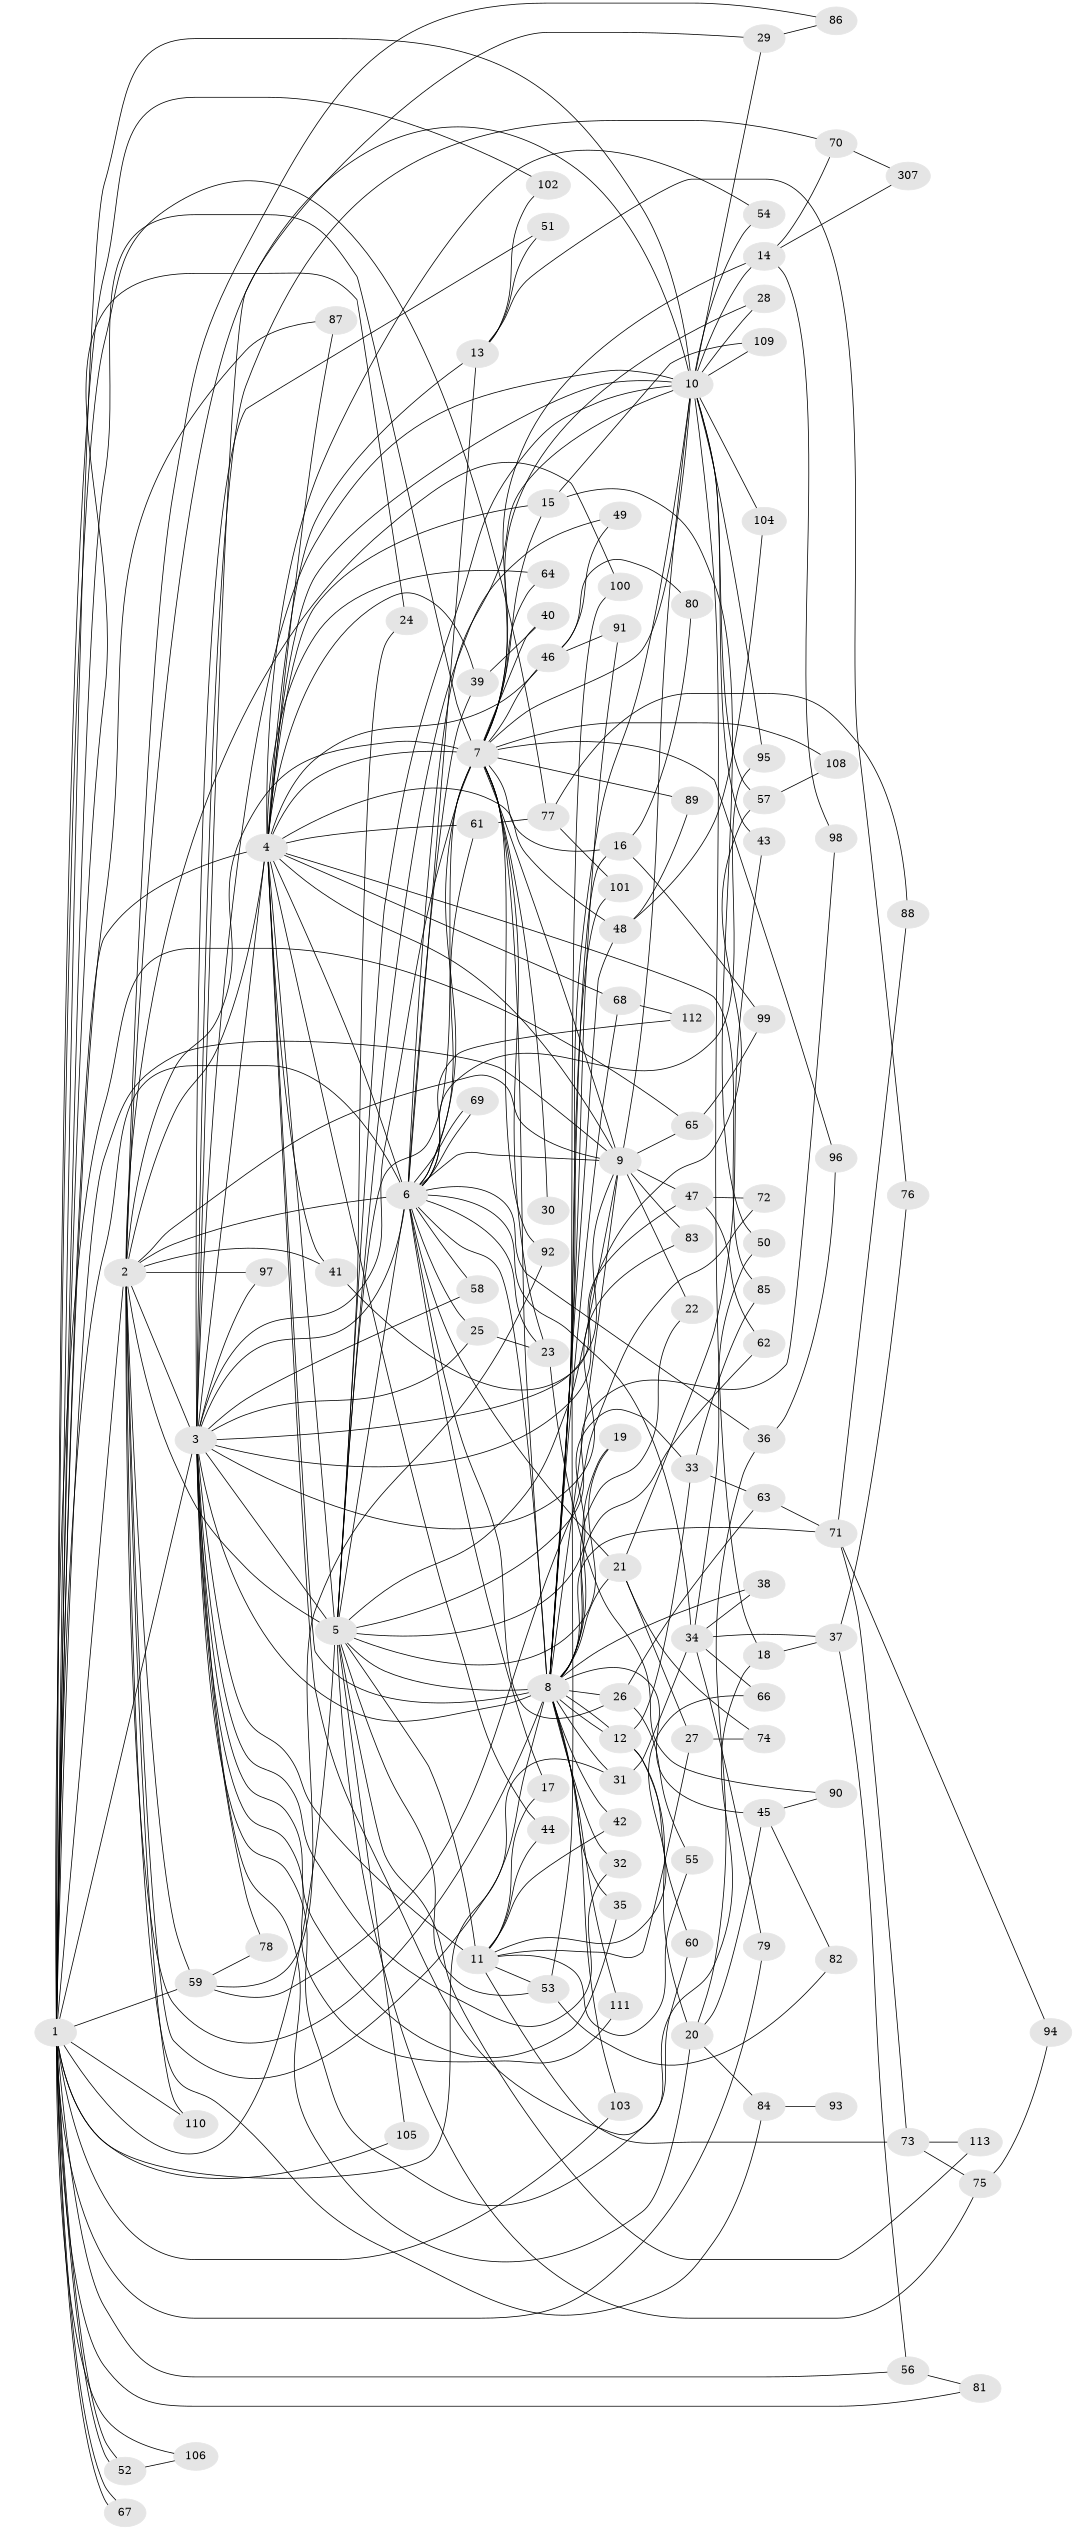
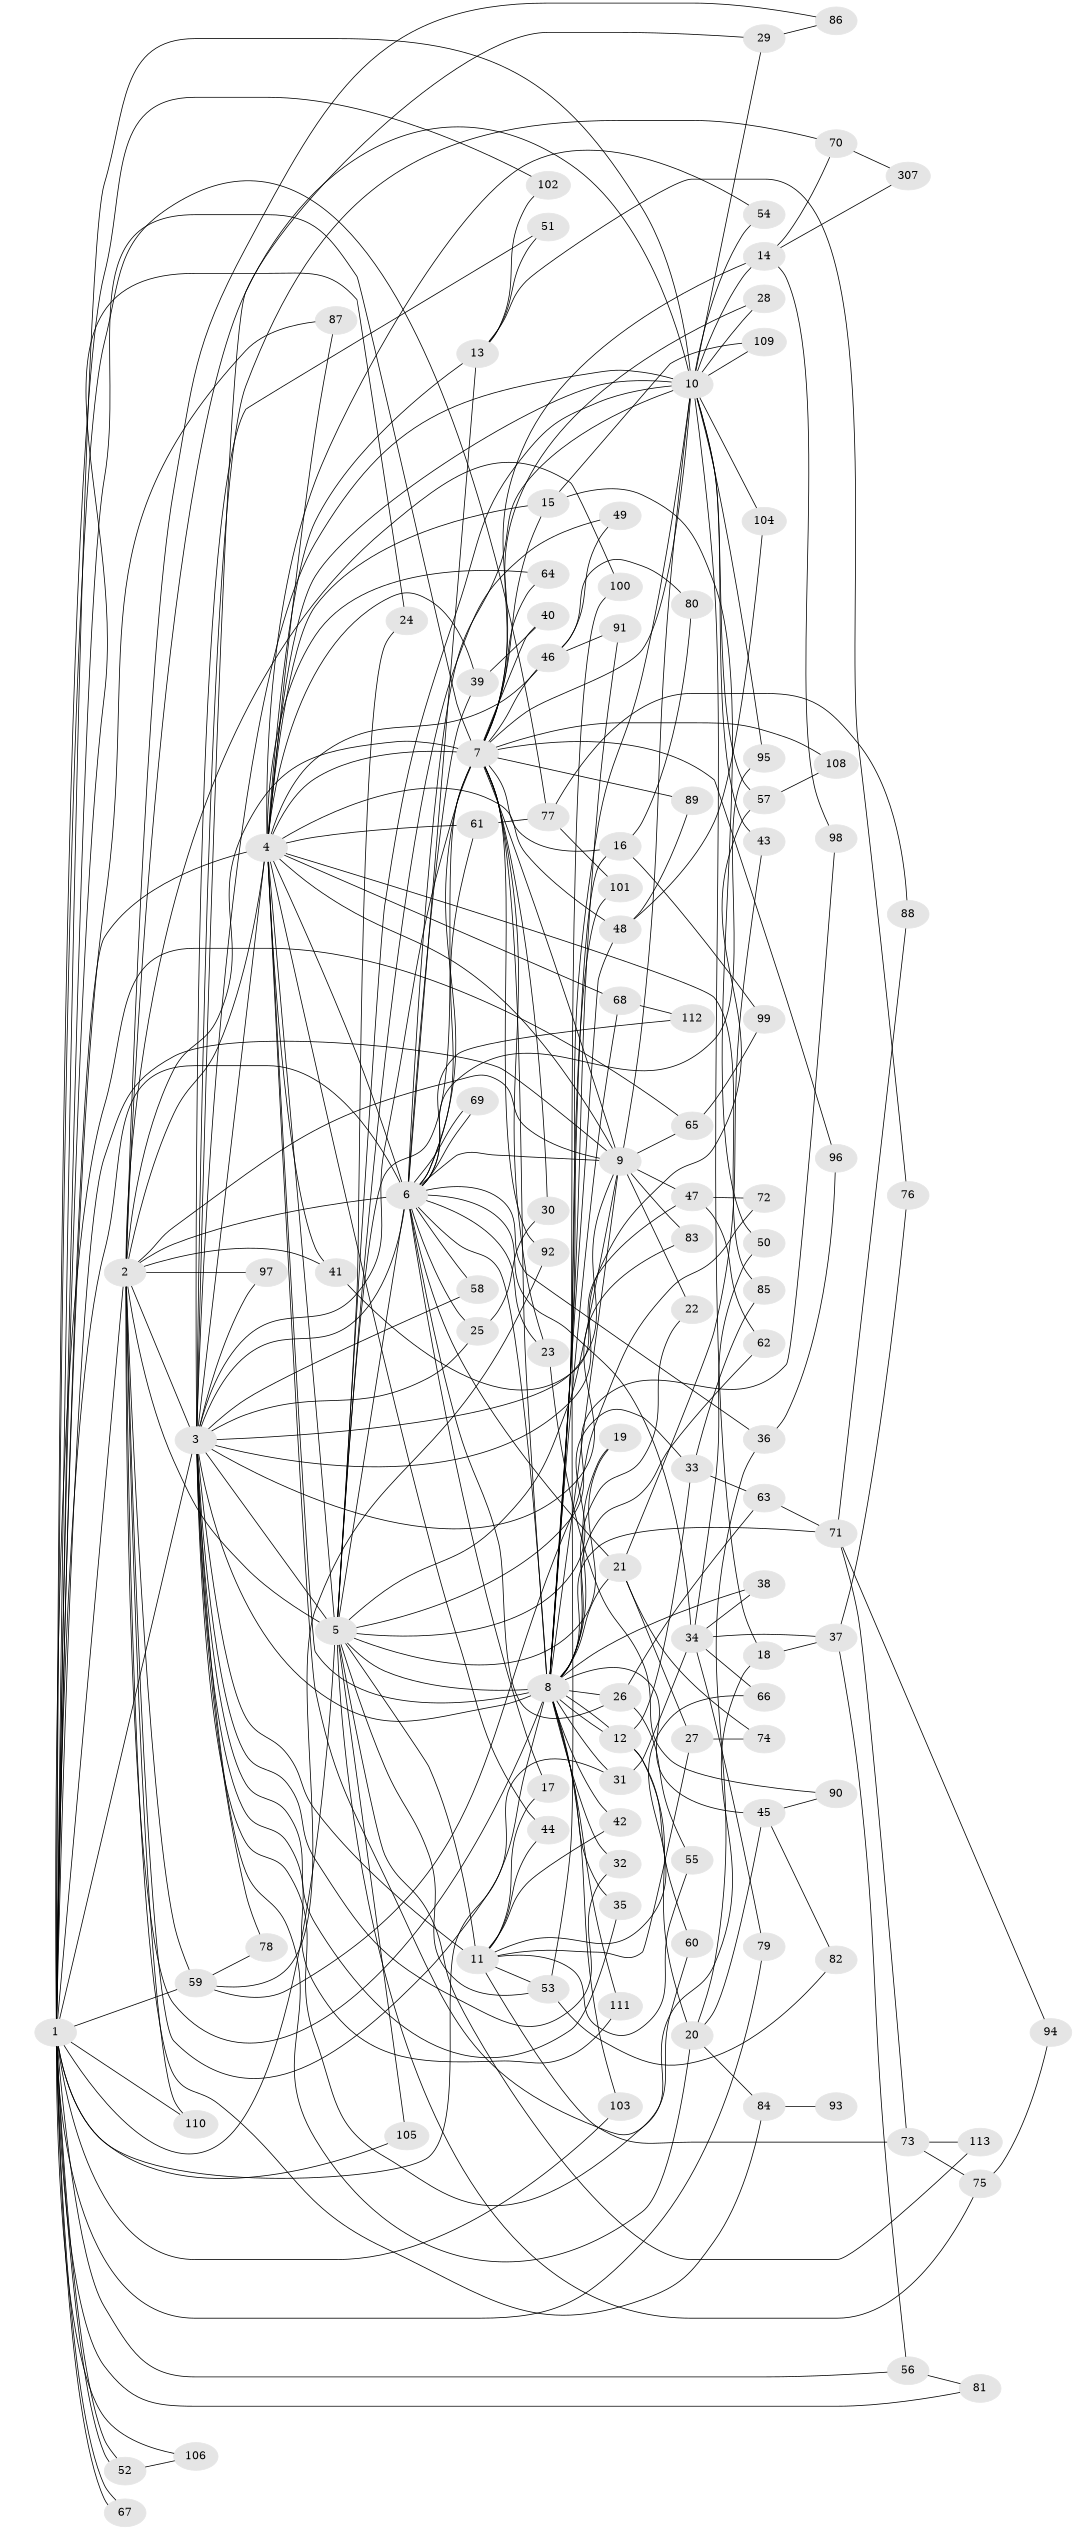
edge "25" -- "23": now "25" -- "30"
